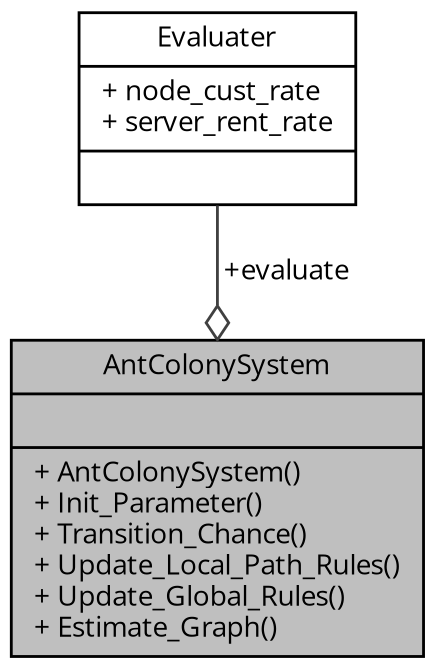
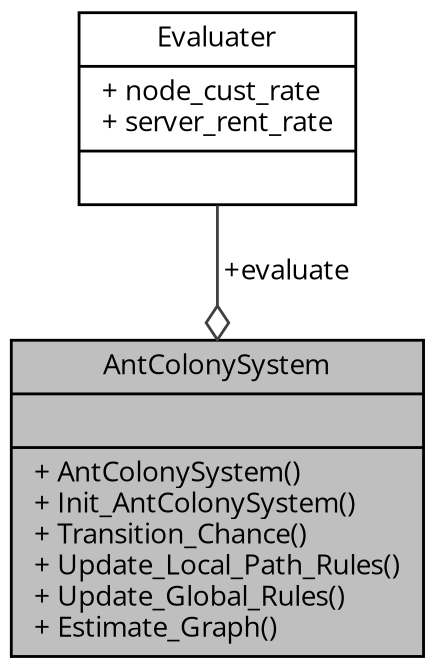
node "AntColonySystem": text "+ Init_Parameter()" -> "+ Init_AntColonySystem()"
